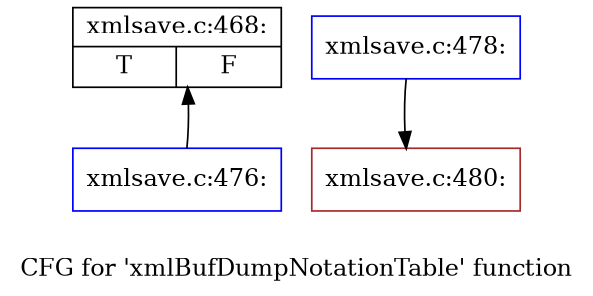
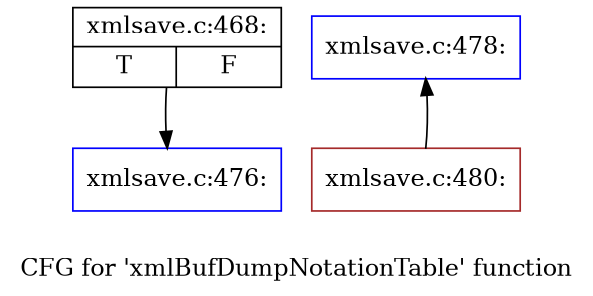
edge "xmlsave.c:478:" -> "xmlsave.c:480:": reversed
edge "xmlsave.c:476:" -> "xmlsave.c:468:": reversed
